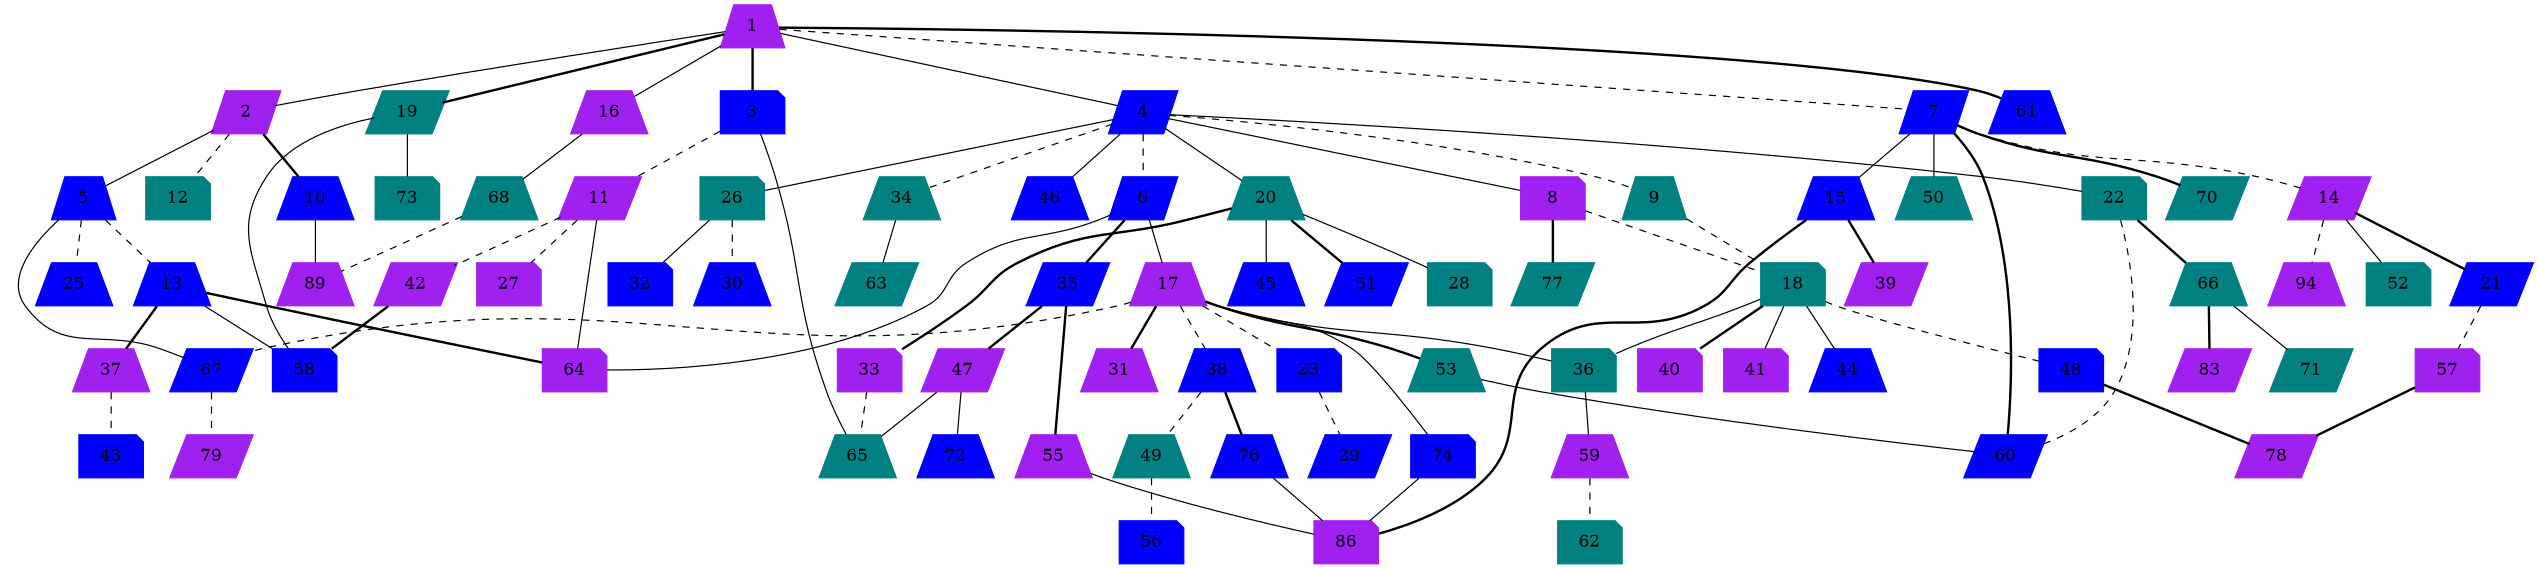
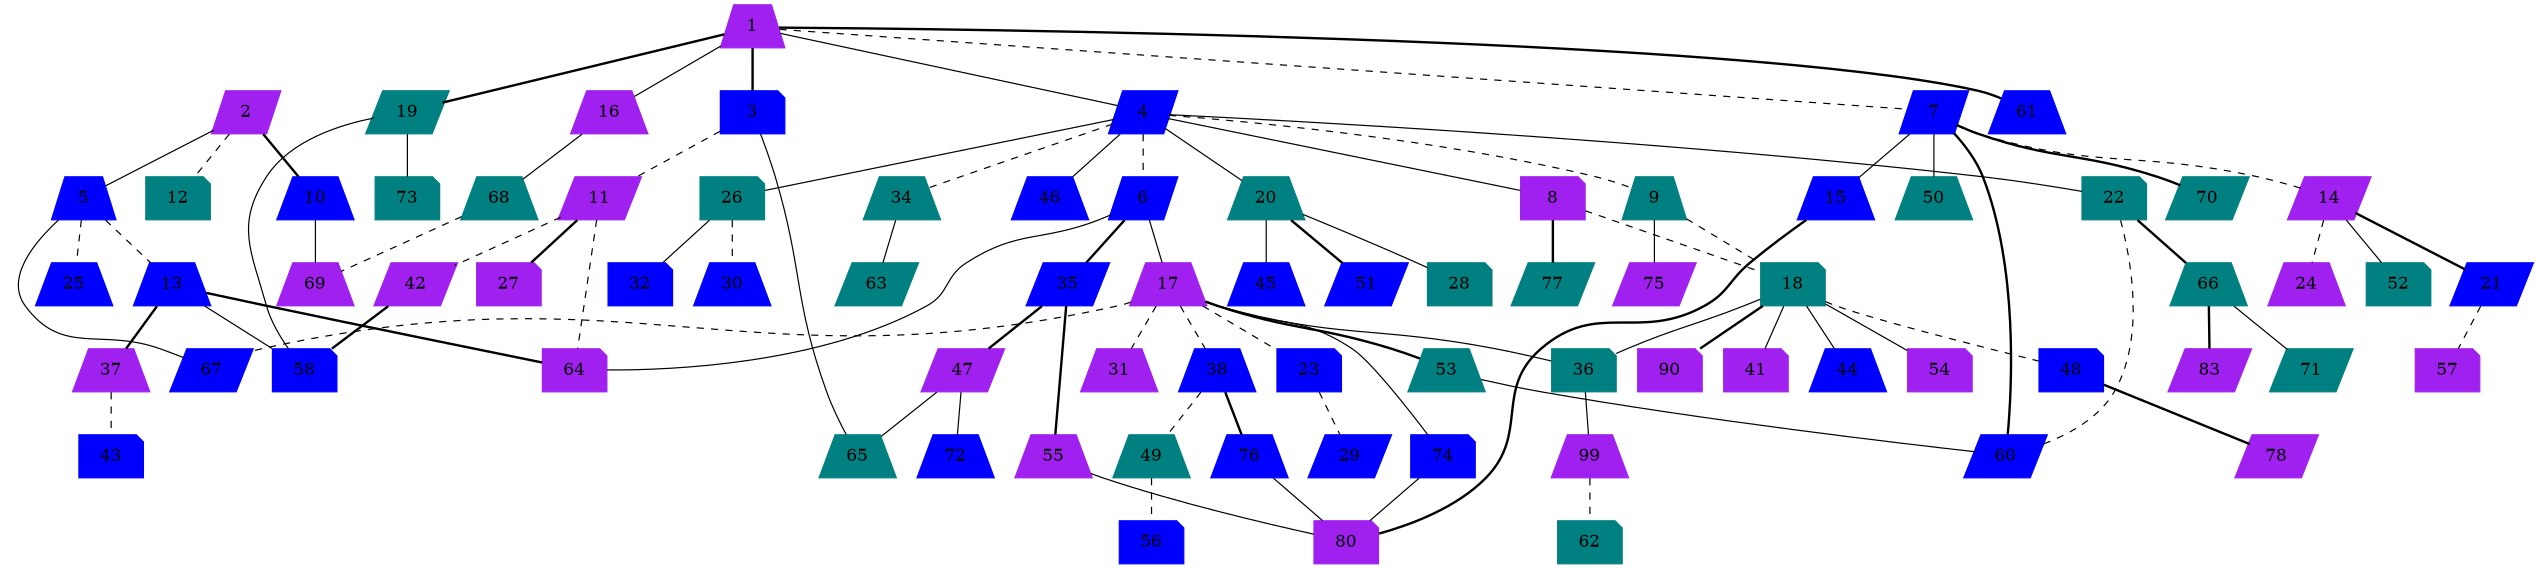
edge "1" -- "2": removed
edge "11" -- "27": style dashed -> bold
node "89": label "89" -> "69"
edge "11" -- "64": style solid -> dashed
node "75": added
node "39": removed
node "94": label "94" -> "24"
edge "17" -- "31": style bold -> dashed
node "33": removed
node "40": label "40" -> "90"
node "54": added
edge "57" -- "78": removed
node "79": removed
node "59": label "59" -> "99"
node "86": label "86" -> "80"
